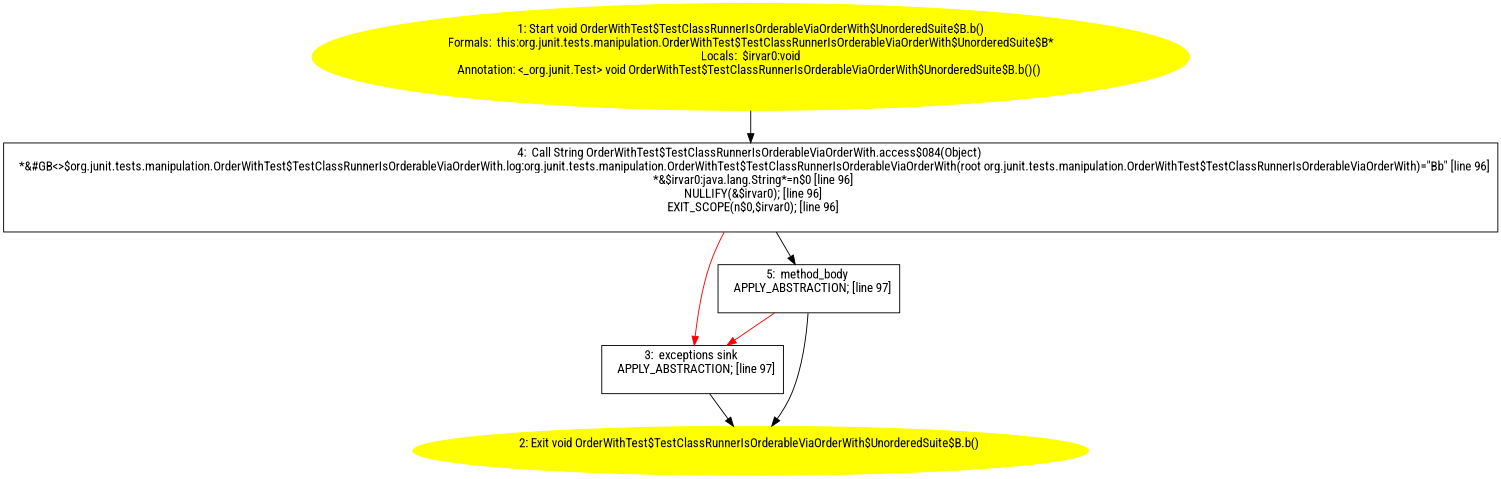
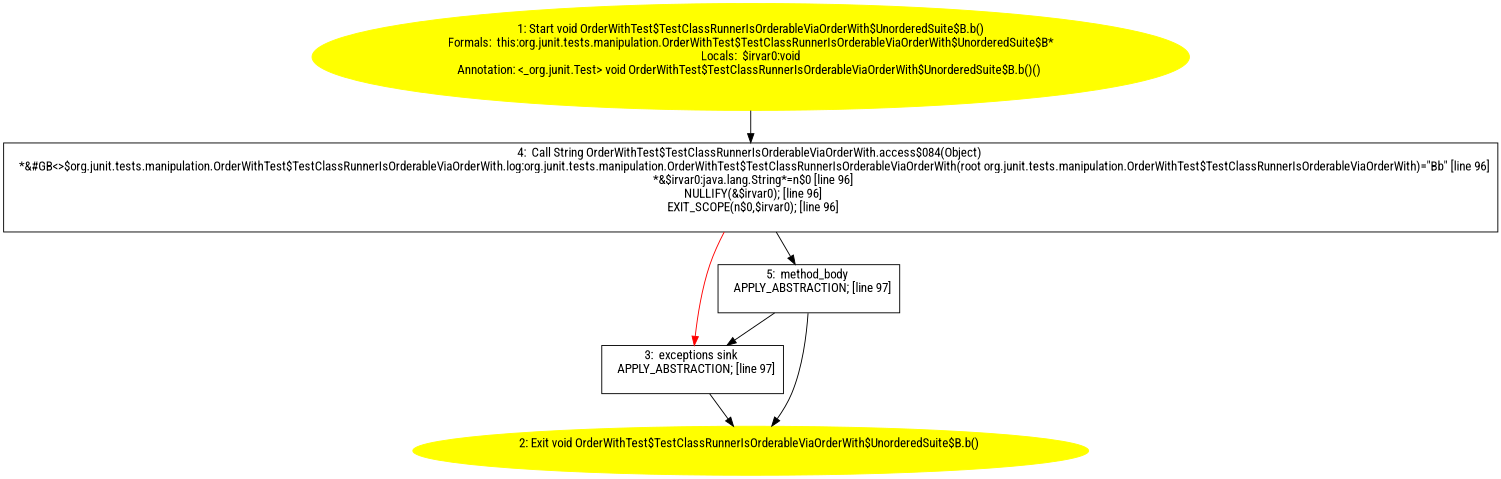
edge "5:  method_body APPLY_ABSTRACTION; [line 97]" -> "3:  exceptions sink APPLY_ABSTRACTION; [line 97]": color red -> black
